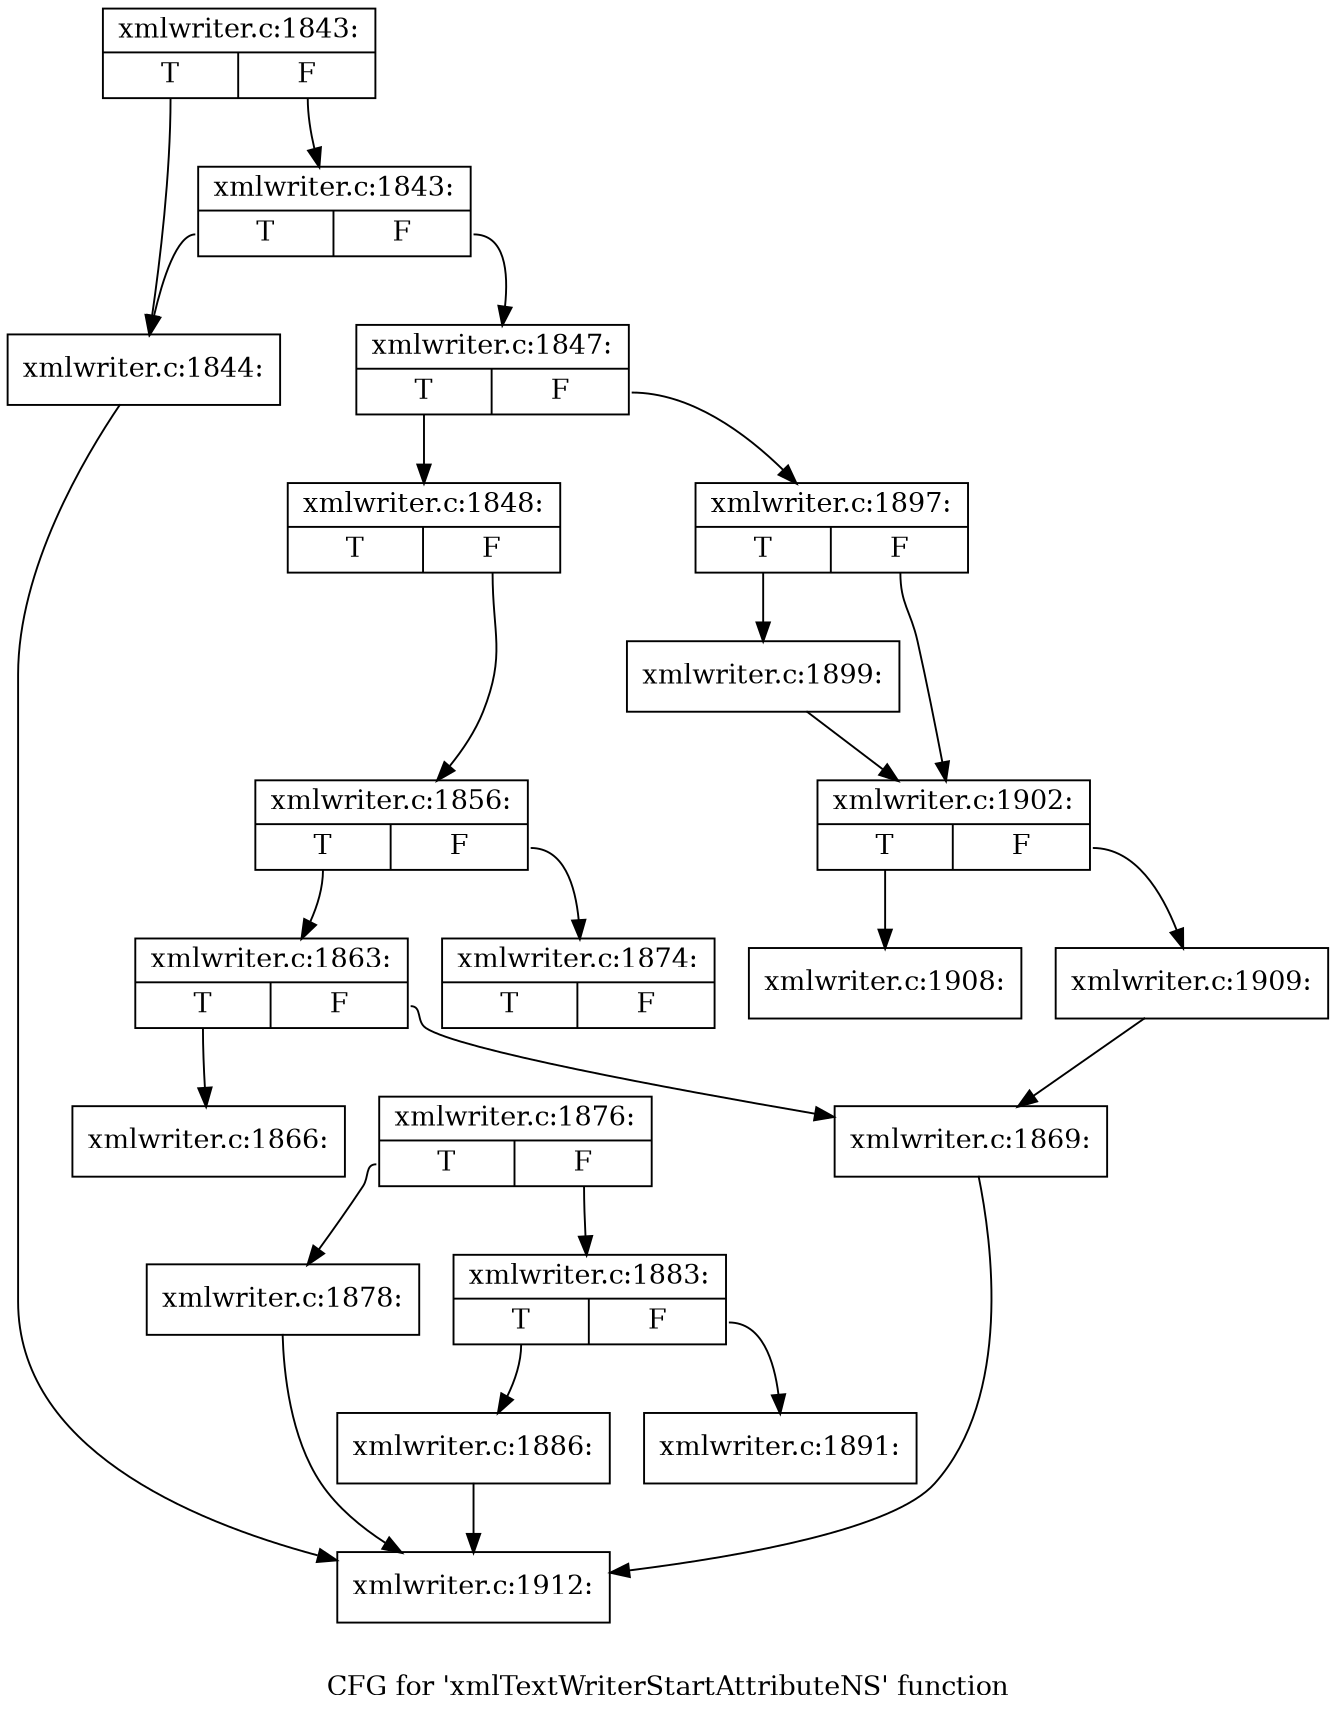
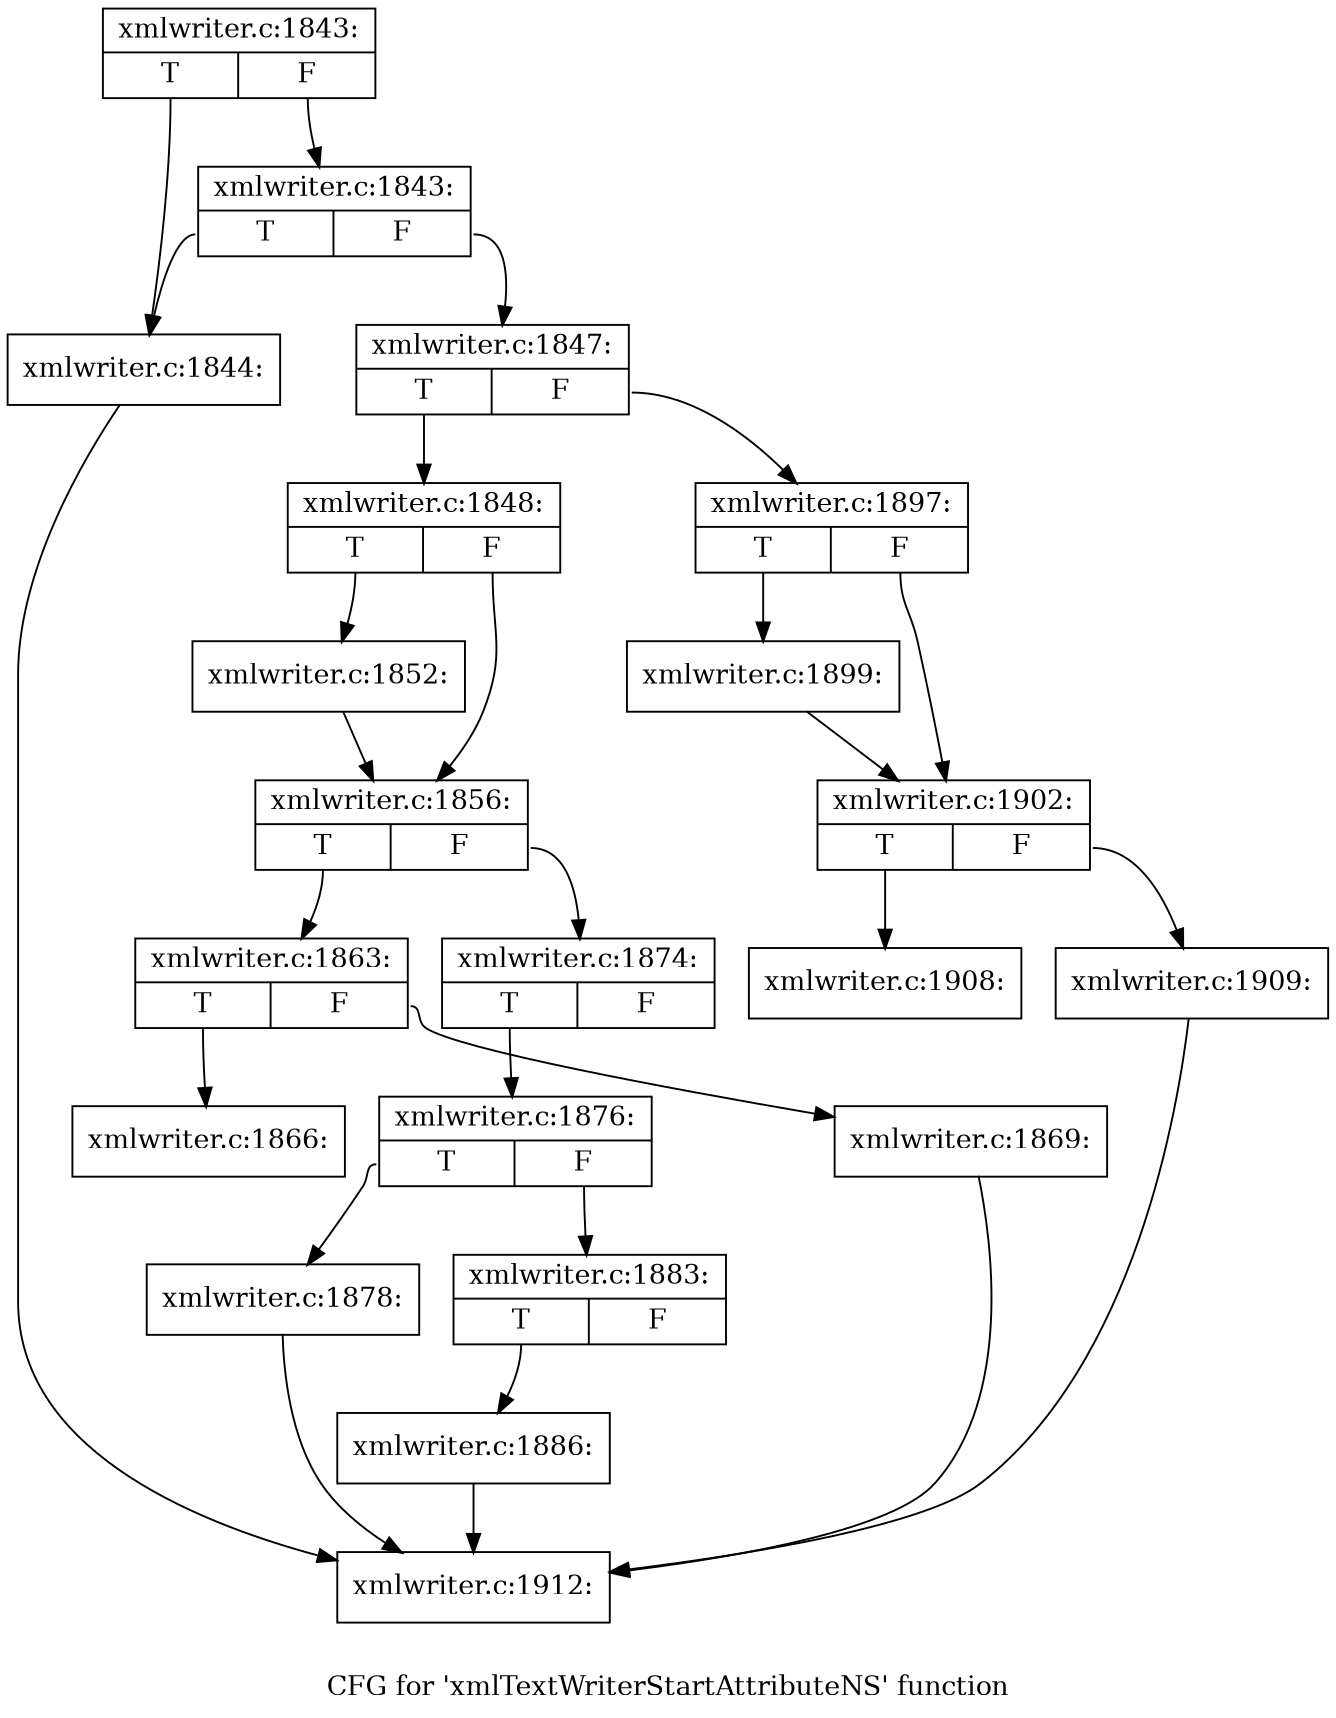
node "xmlwriter.c:1852:": added
edge "xmlwriter.c:1874:" -> "xmlwriter.c:1876:": added
edge "xmlwriter.c:1909:" -> "xmlwriter.c:1869:": now "xmlwriter.c:1909:" -> "xmlwriter.c:1912:"
node "xmlwriter.c:1891:": removed
